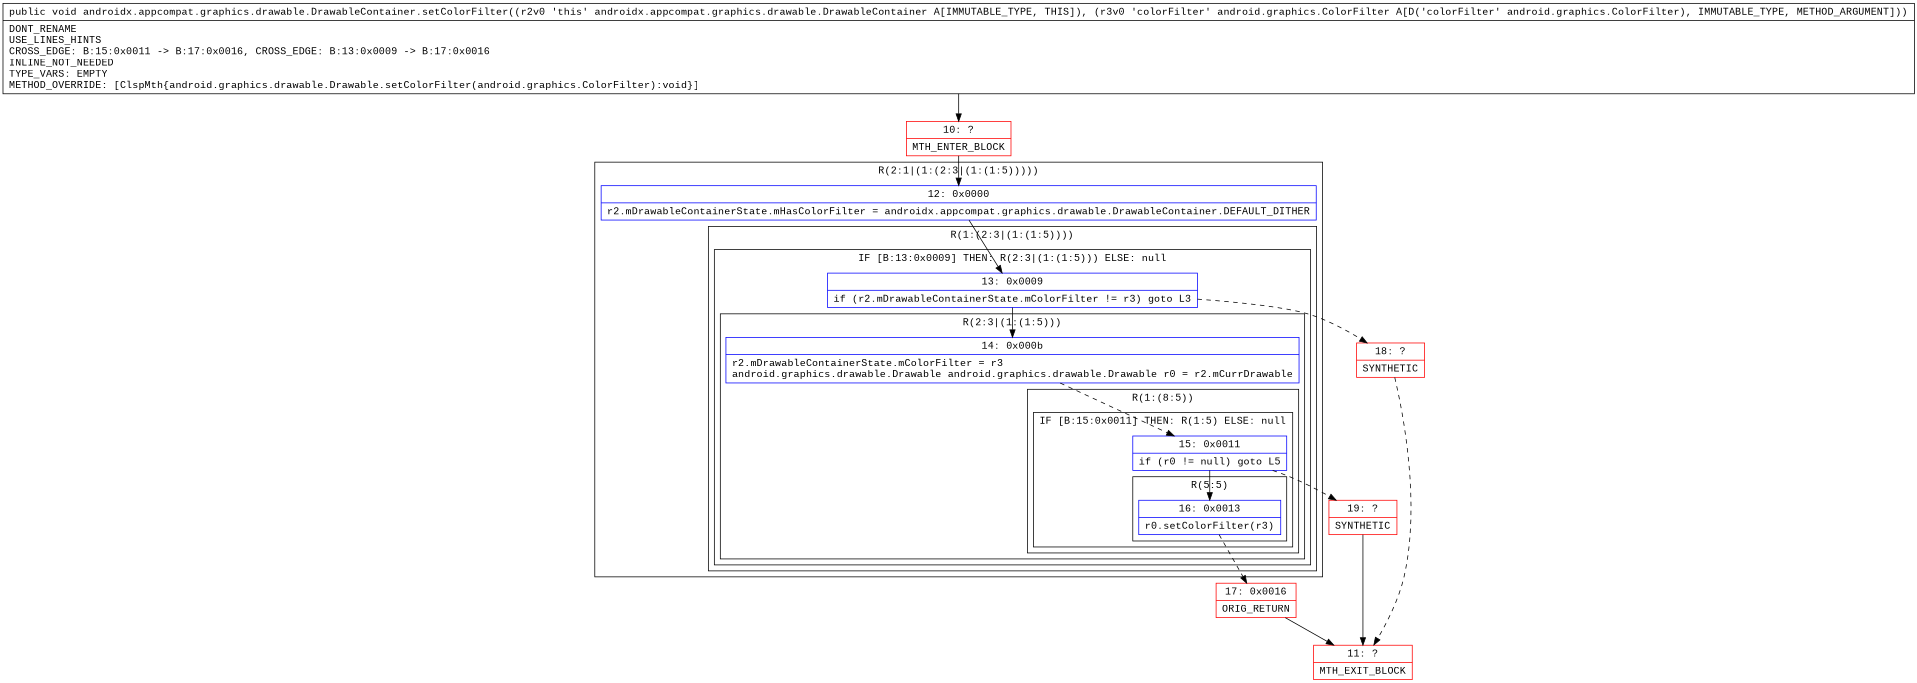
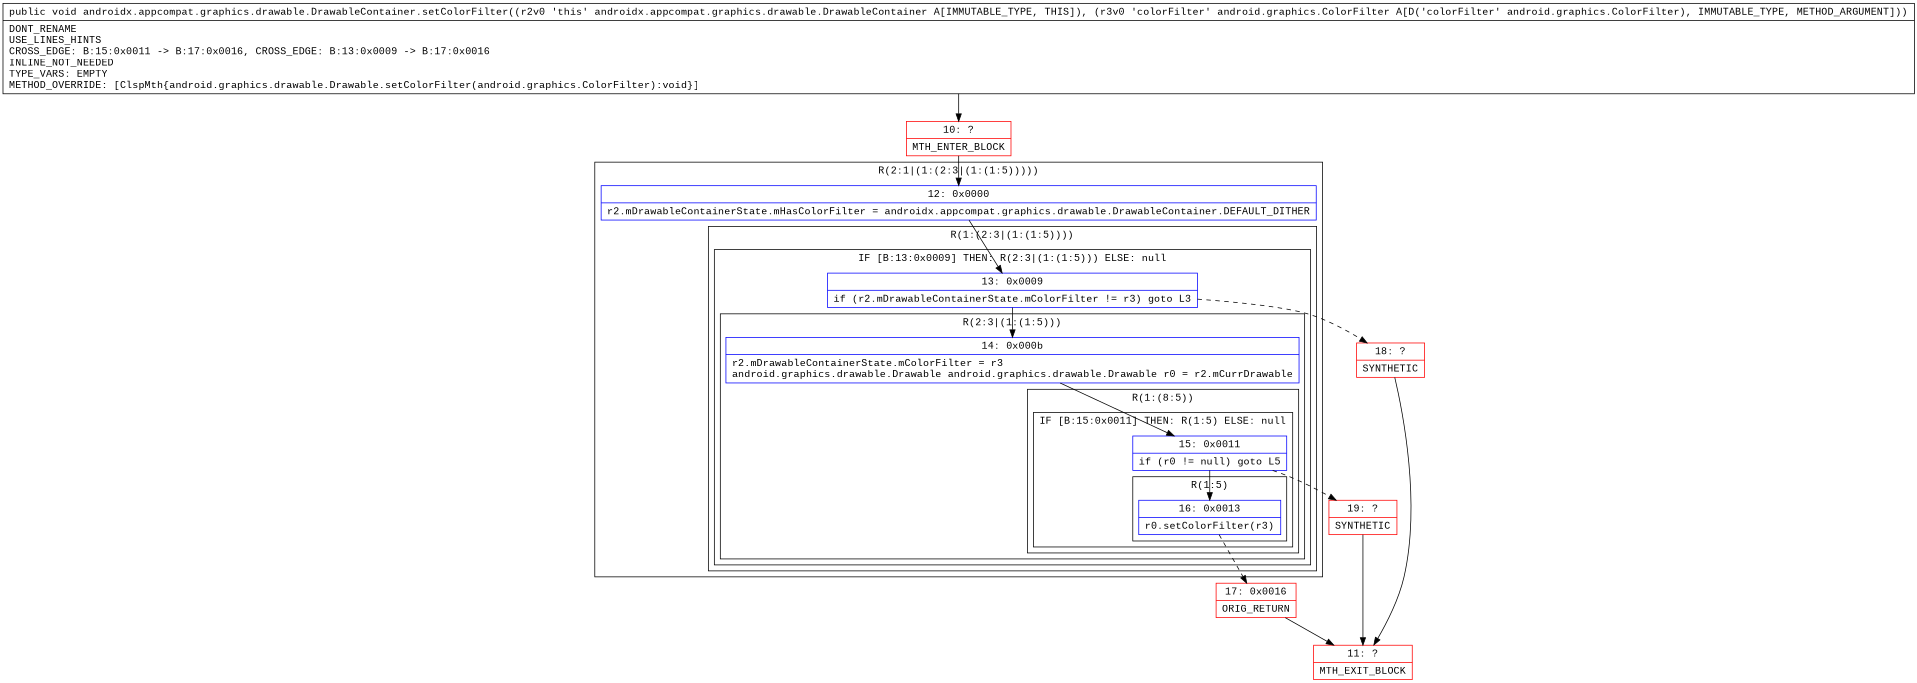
edge "14: 0x000b" -> "15: 0x0011": style dashed -> solid
cluster "R(5:5)": label "R(5:5)" -> "R(1:5)"
edge "18: ?" -> "11: ?": style dashed -> solid
